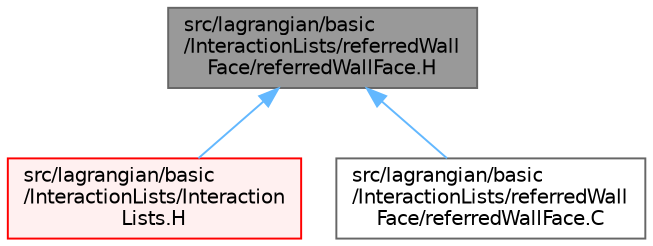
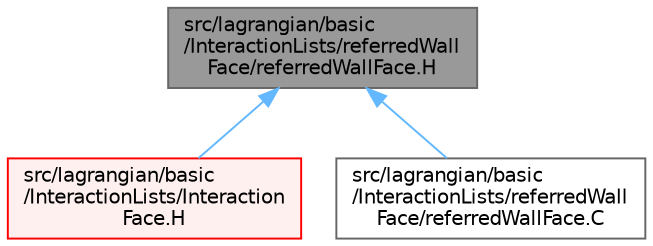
node "src/lagrangian/basic /InteractionLists/Interaction Lists.H": label "src/lagrangian/basic /InteractionLists/Interaction Lists.H" -> "src/lagrangian/basic /InteractionLists/Interaction Face.H"
